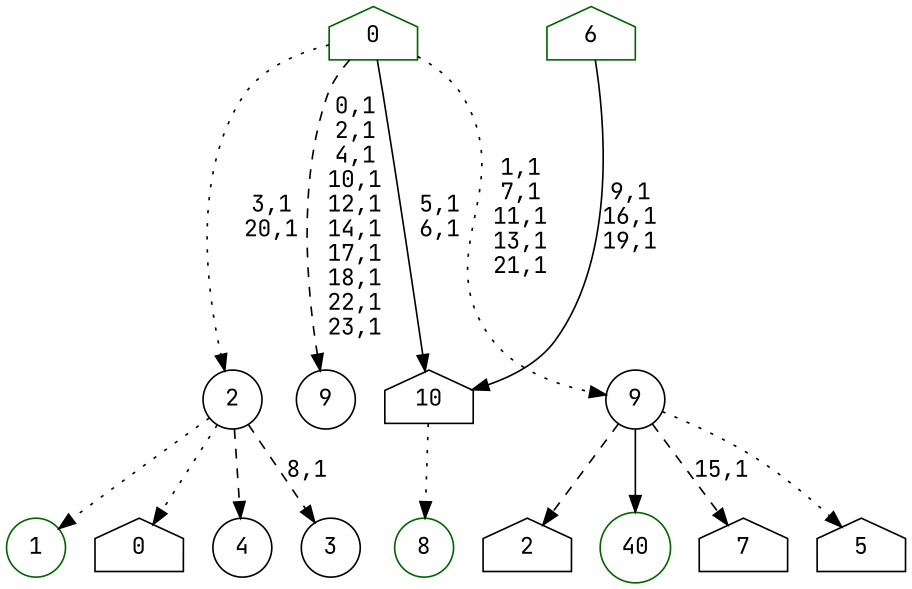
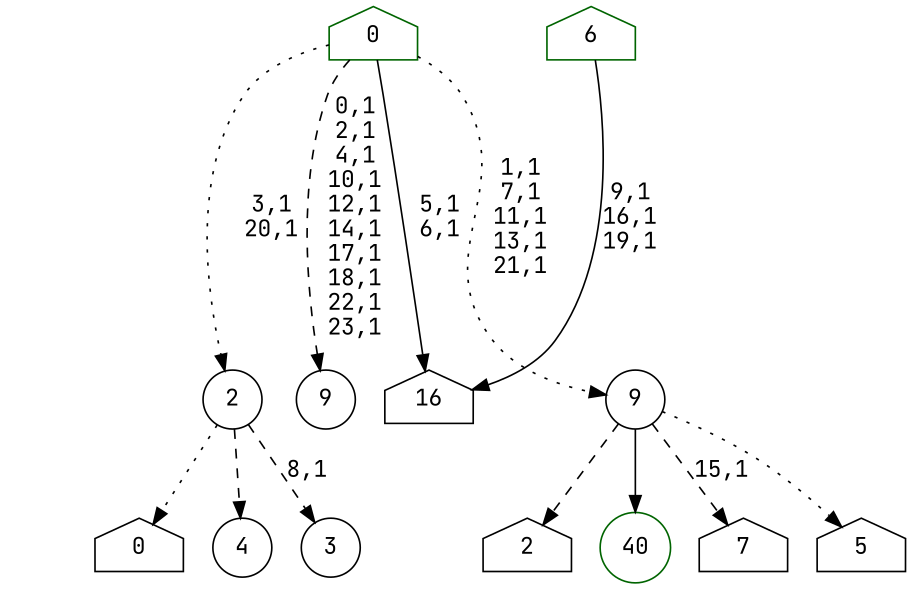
node "10": label "10" -> "16"
node "1": removed
node "8": removed
